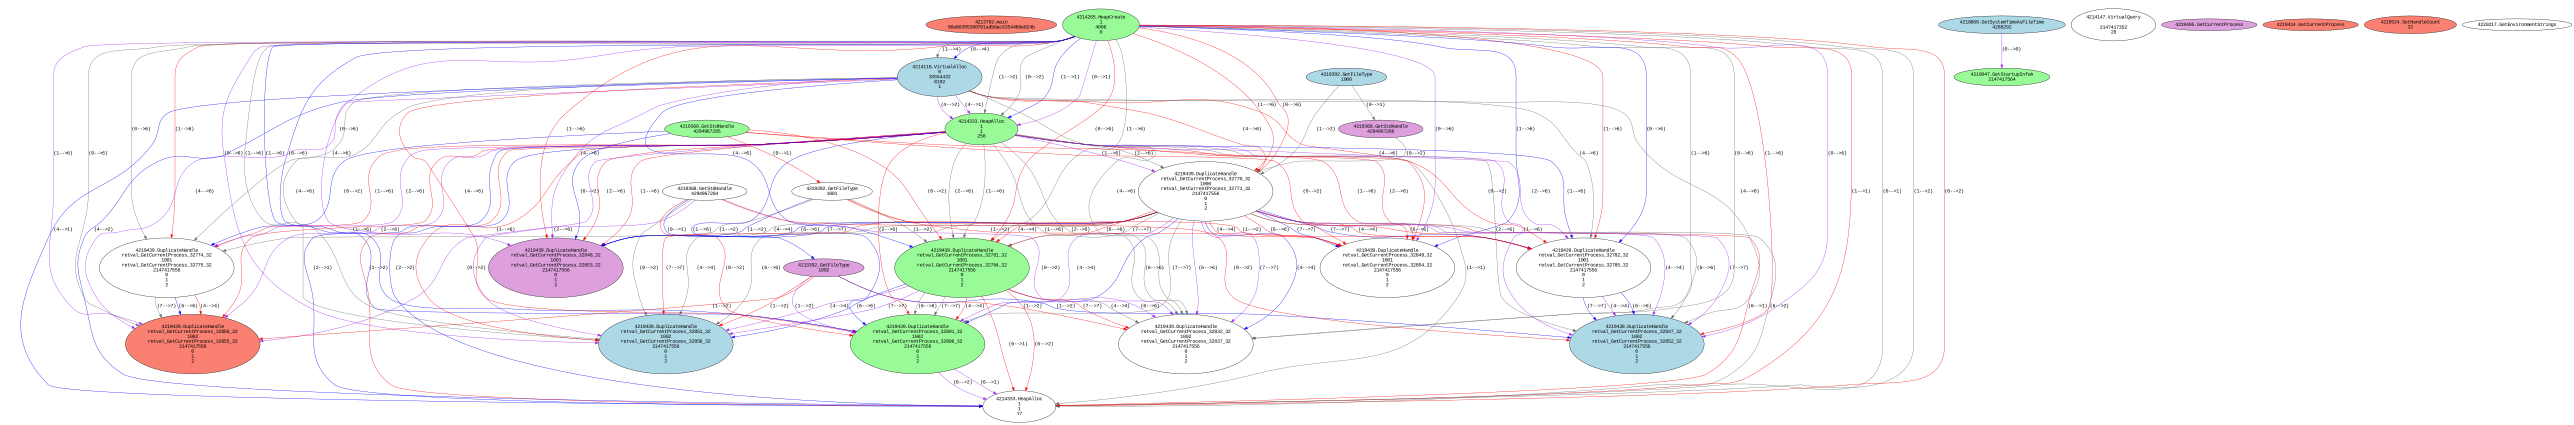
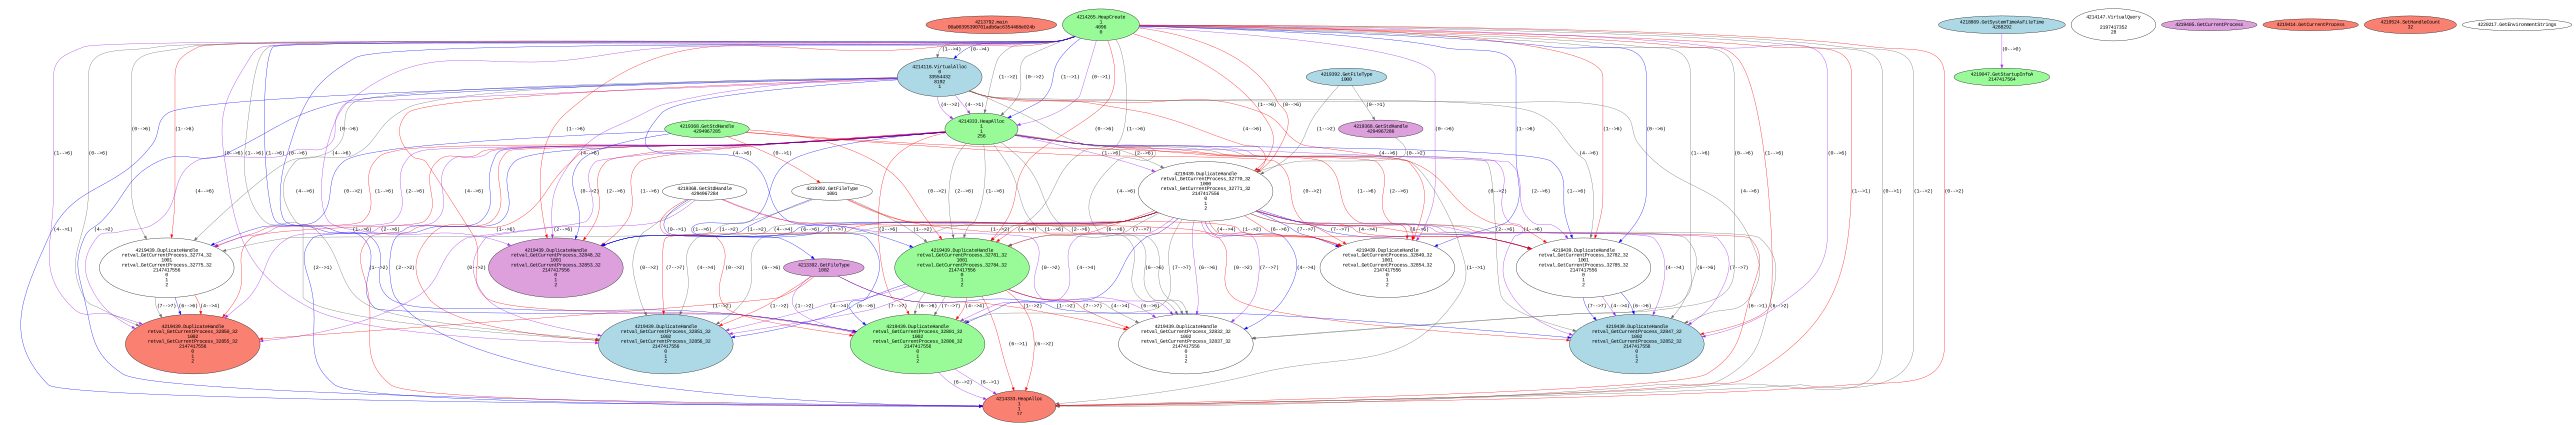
node "4214147.VirtualQuery 2147417352 28": label "4214147.VirtualQuery 2147417352 28" -> "4214147.VirtualQuery 2197417352 28"
node "4214333.HeapAlloc 1 1 17": fillcolor white -> salmon
